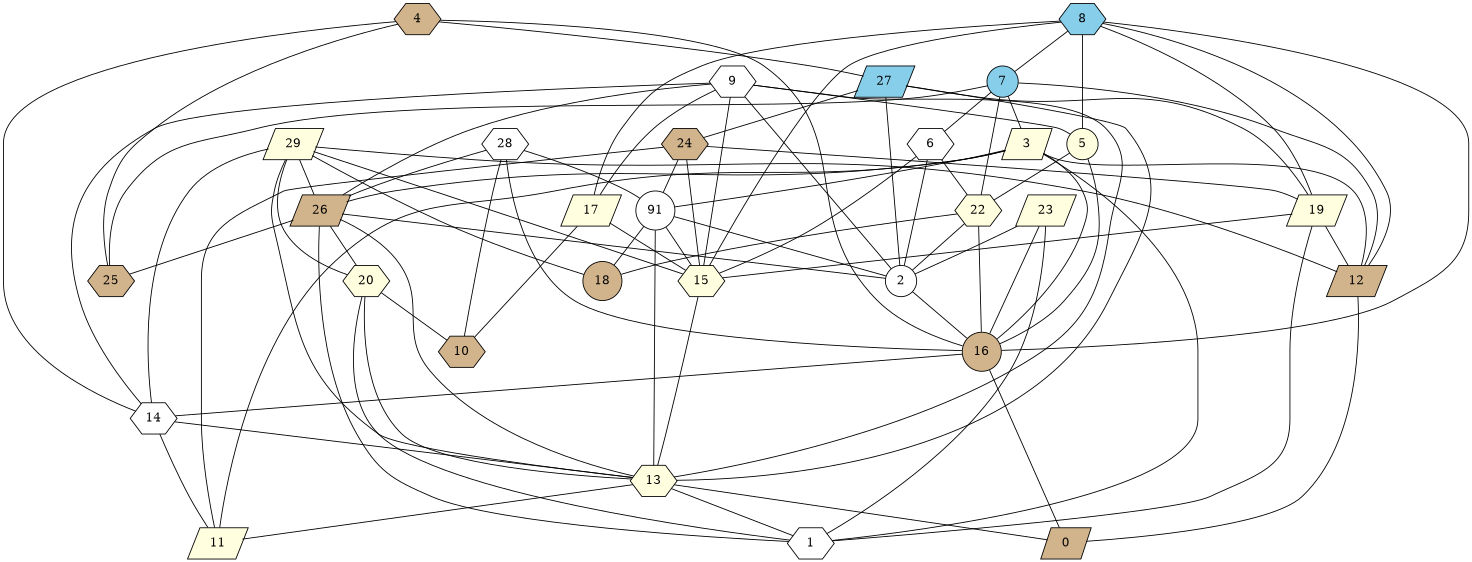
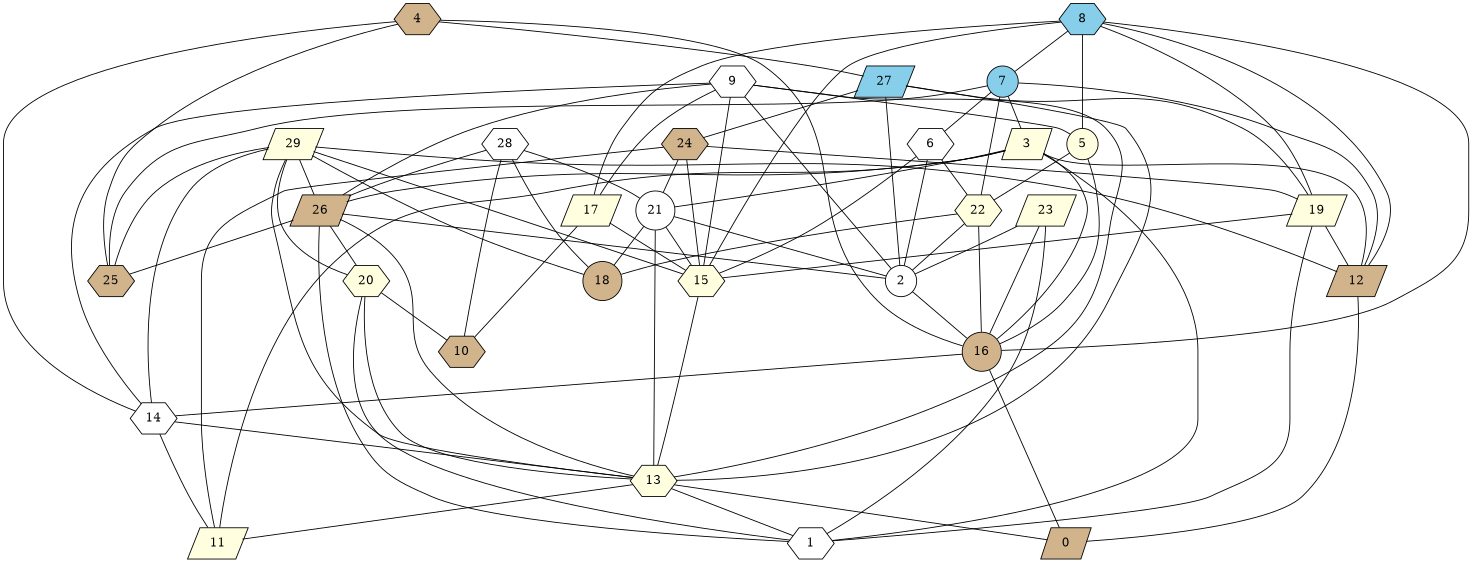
edge "29" -- "25": added
node "91": label "91" -> "21"
edge "28" -- "16": now "28" -- "18"
